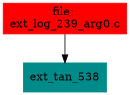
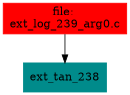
node "ext_tan_538": label "ext_tan_538" -> "ext_tan_238"
